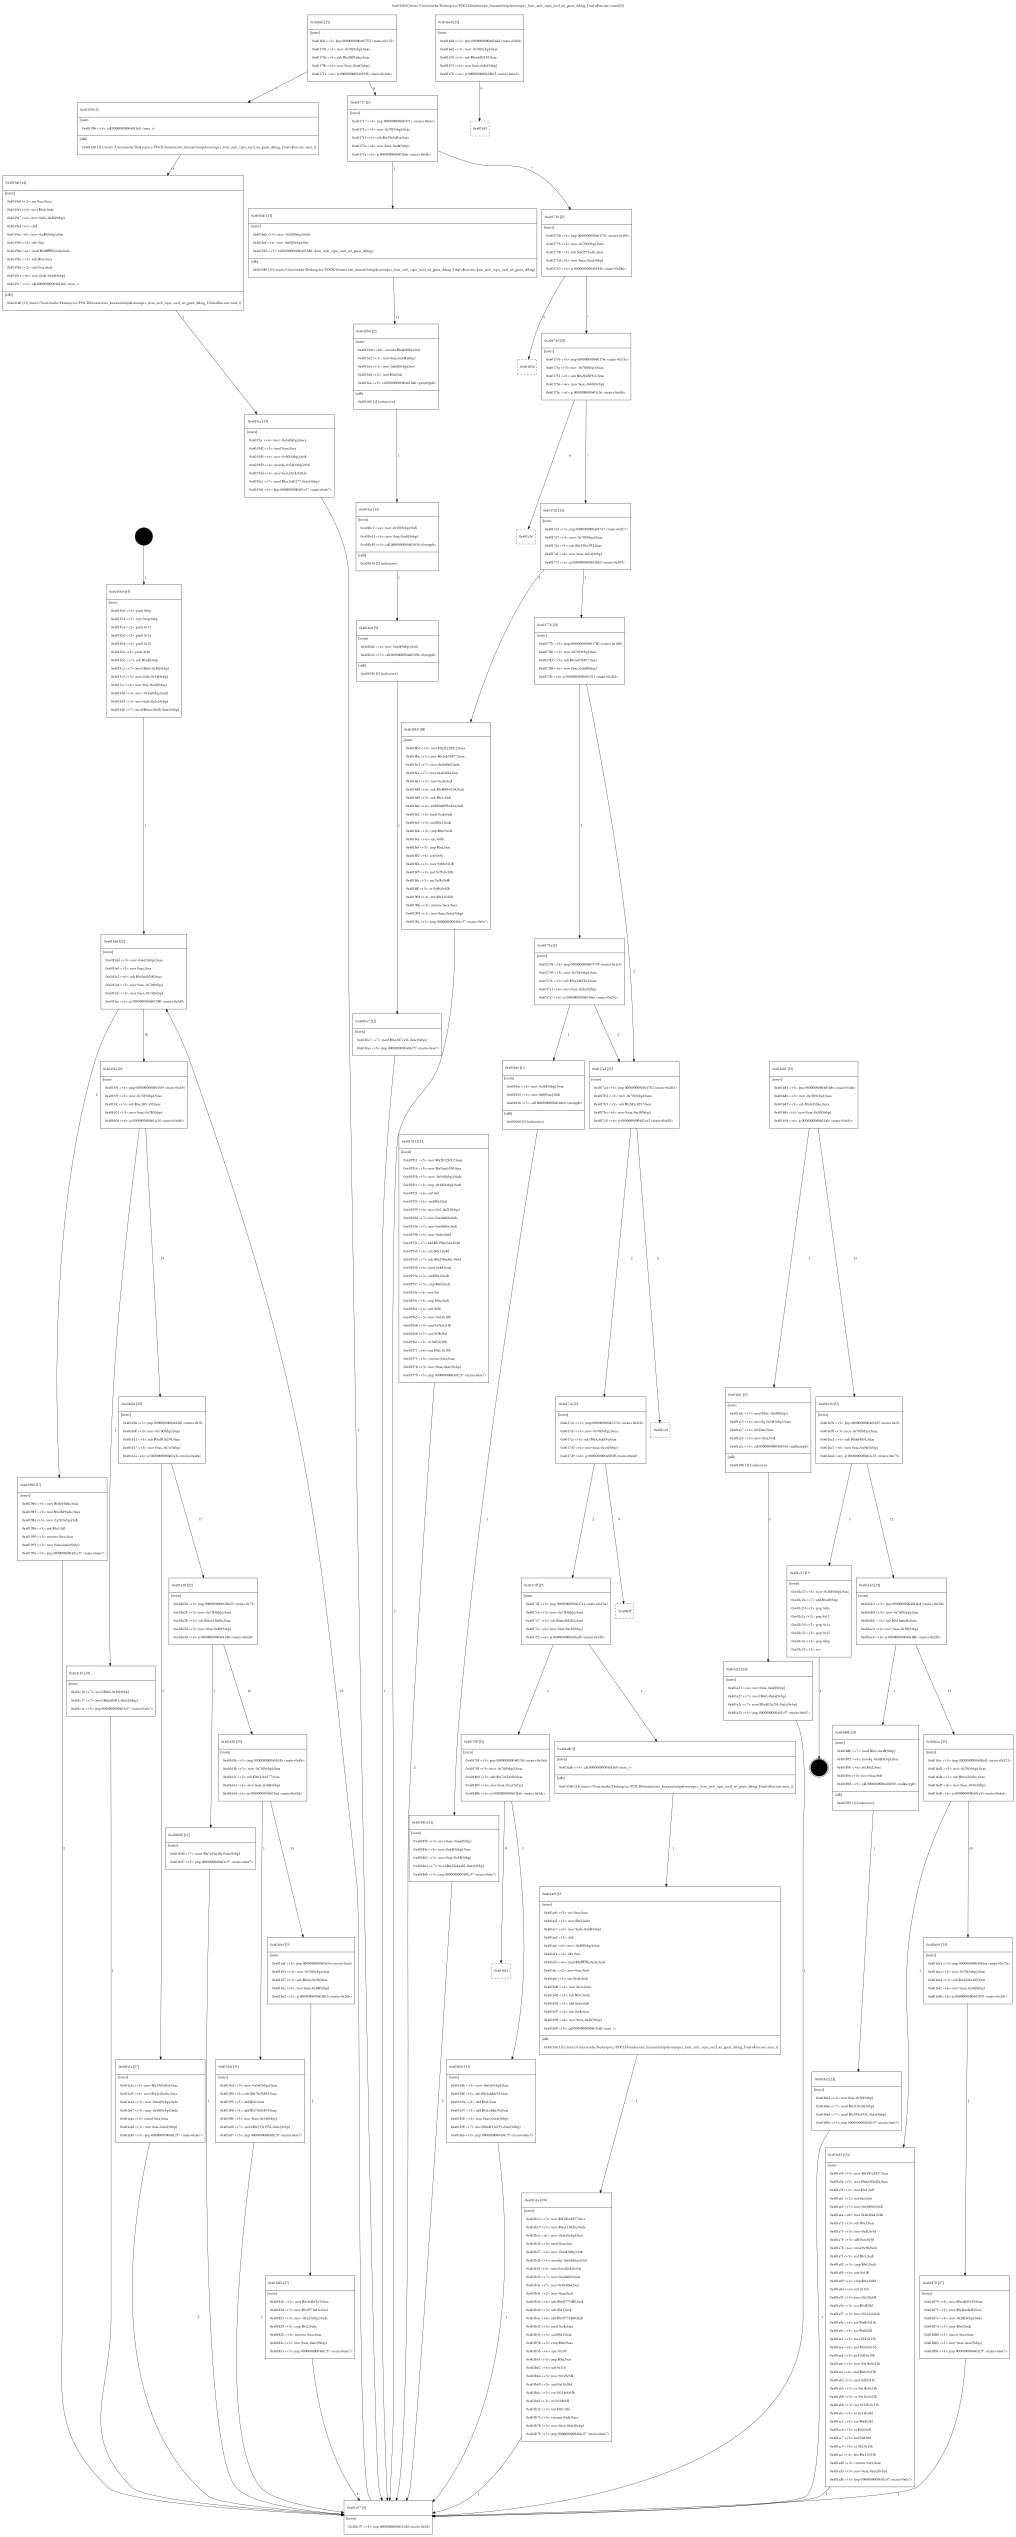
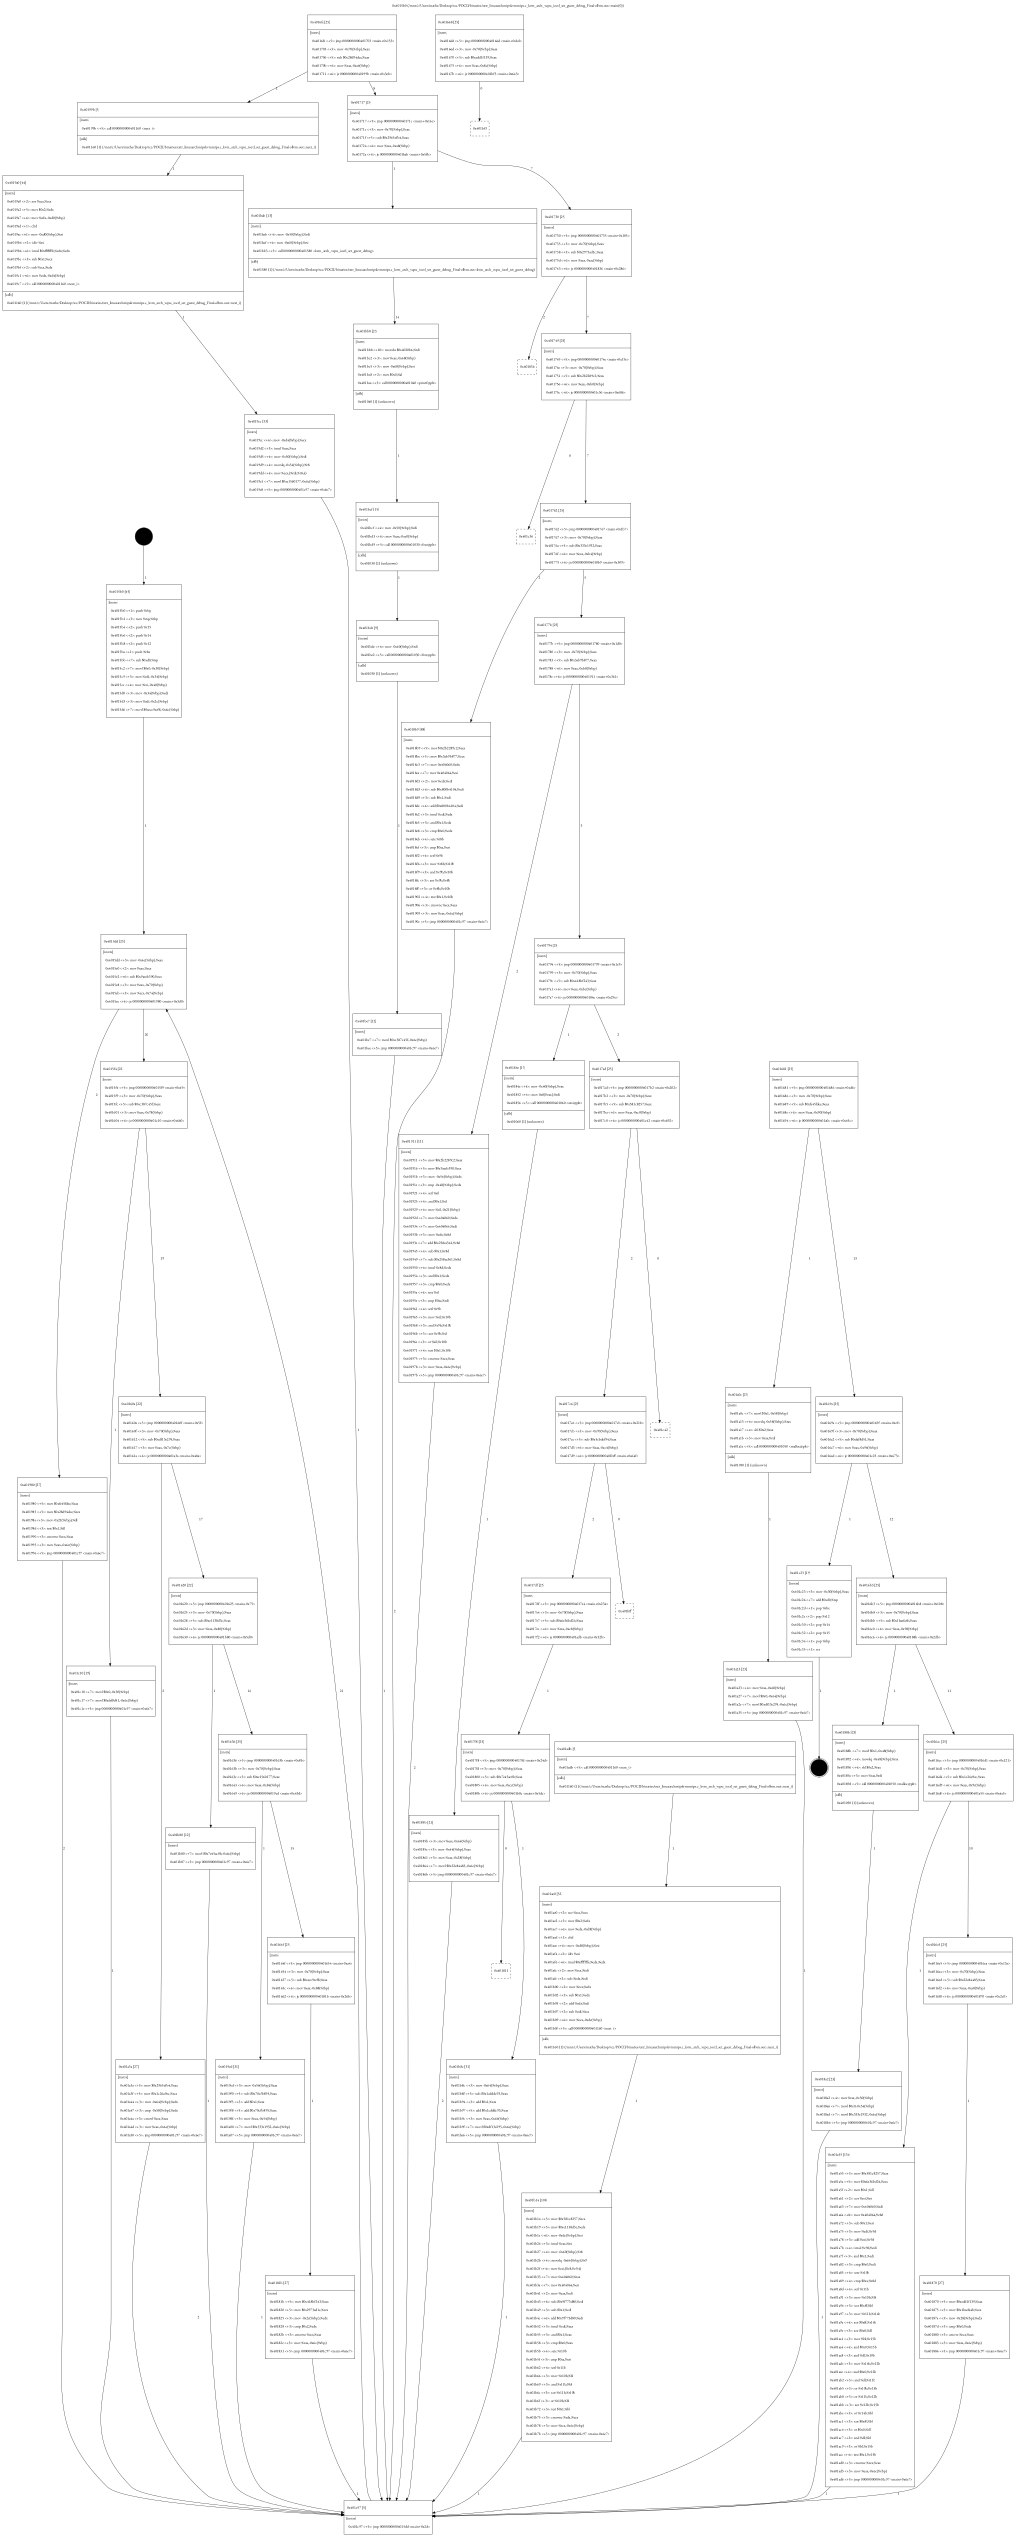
edge "0x40177b [25]" -> "0x4017ad [25]": now "0x40177b [25]" -> "0x401911 [111]"
edge "0x4017df [25]" -> "0x401adb [5]": removed, label "1"
